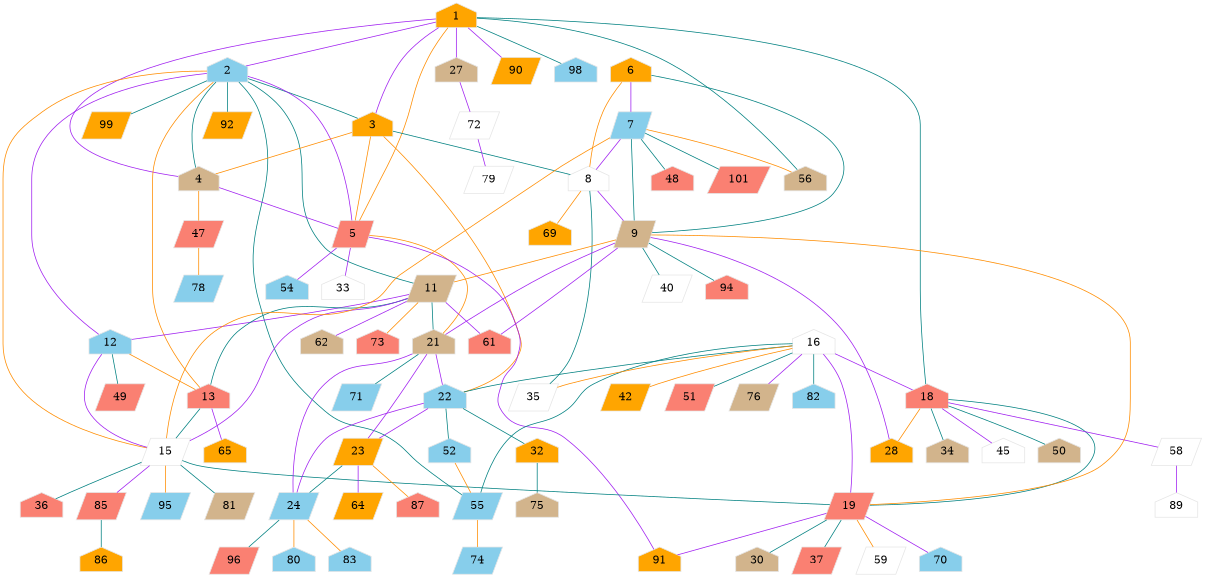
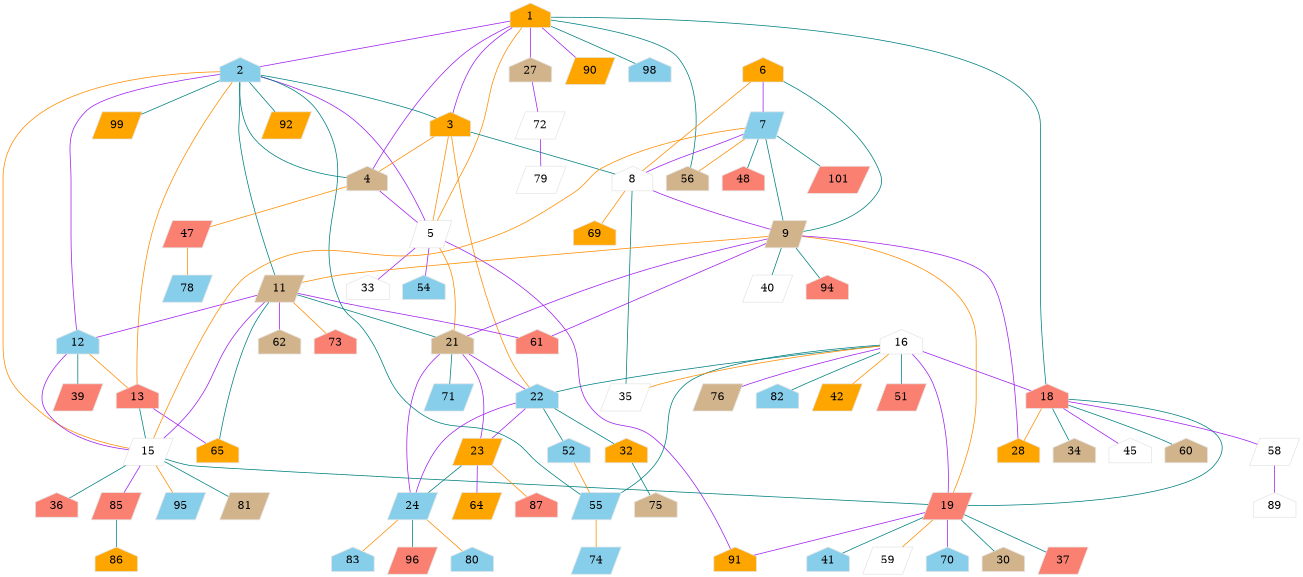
node "5": fillcolor salmon -> white
edge "11" -- "13": now "11" -- "65"
node "49": label "49" -> "39"
node "50": label "50" -> "60"
node "41": added
